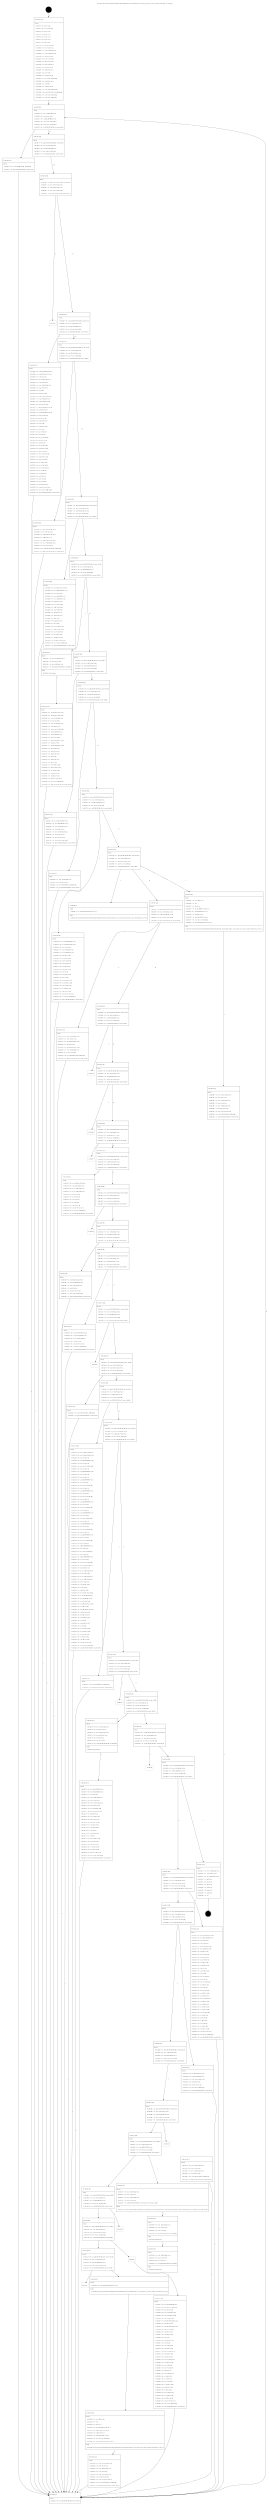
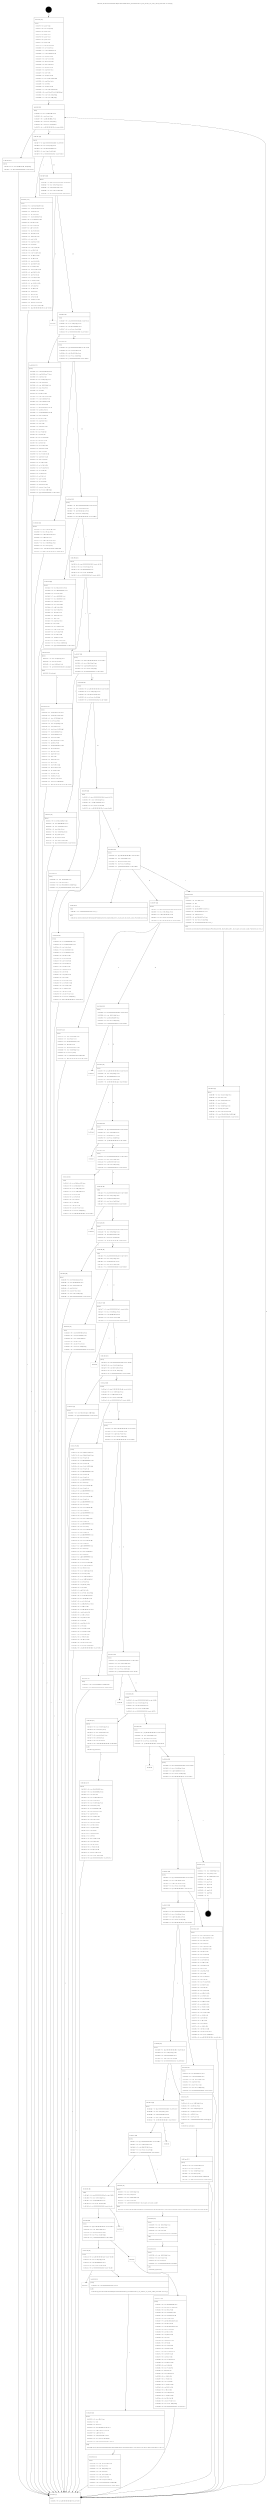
node "0x4020dc [137]": added
node "0x401ecd [29]": added
